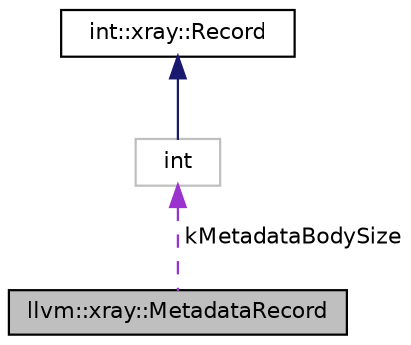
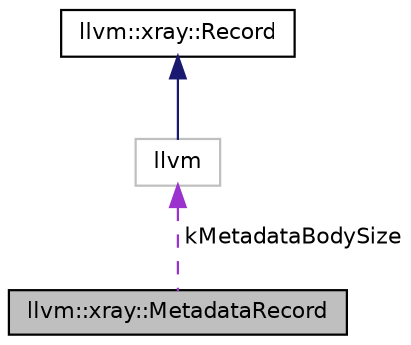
node "int::xray::Record": label "int::xray::Record" -> "llvm::xray::Record"
node "int": label "int" -> "llvm"
